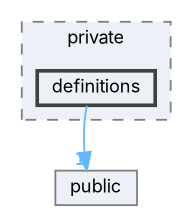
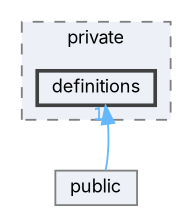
edge "definitions" -> "public": reversed
